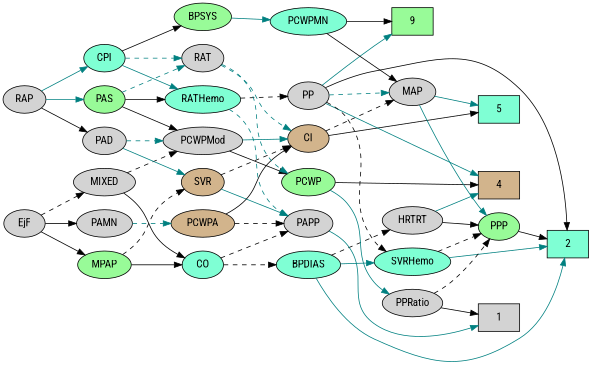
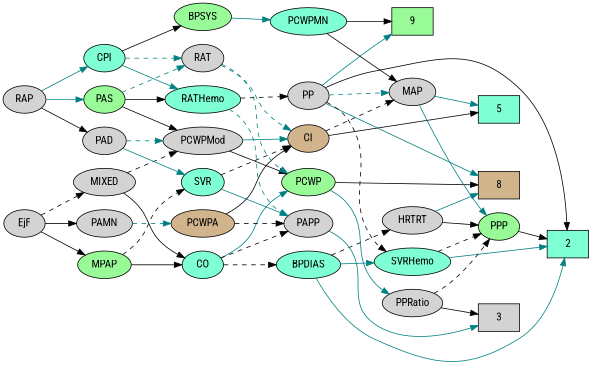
node "SVR": fillcolor tan -> aquamarine
node "4": label "4" -> "8"
edge "CO" -> "PCWP": added
node "1": label "1" -> "3"
